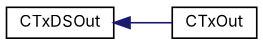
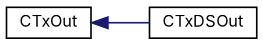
edge "CTxOut" -> "CTxDSOut": reversed
